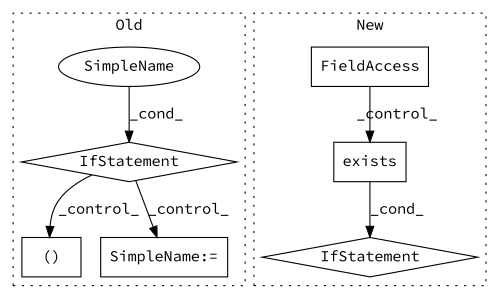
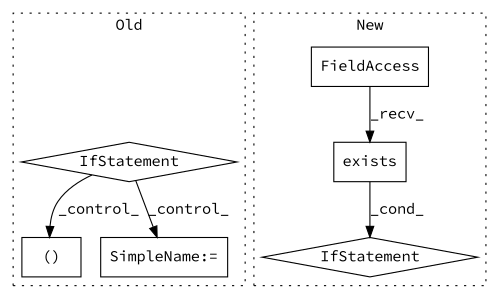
node "SimpleName": removed
edge "FieldAccess" -> "exists": label "_control_" -> "_recv_"
